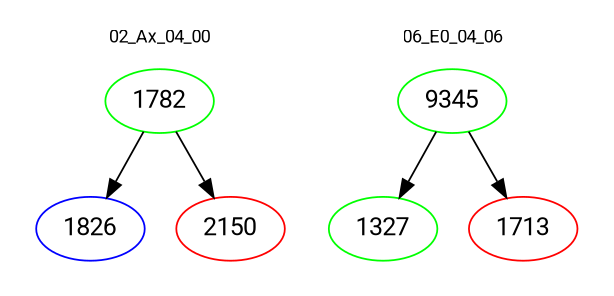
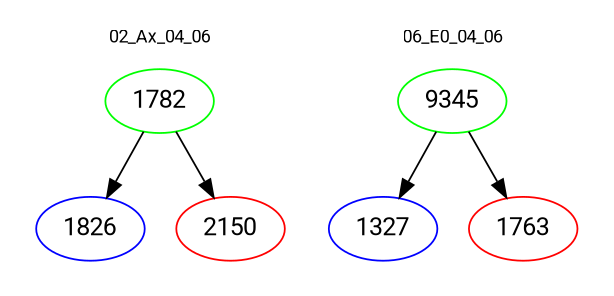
cluster "02_Ax_04_00": label "02_Ax_04_00" -> "02_Ax_04_06"
node "1327": color green -> blue
node "1713": label "1713" -> "1763"
